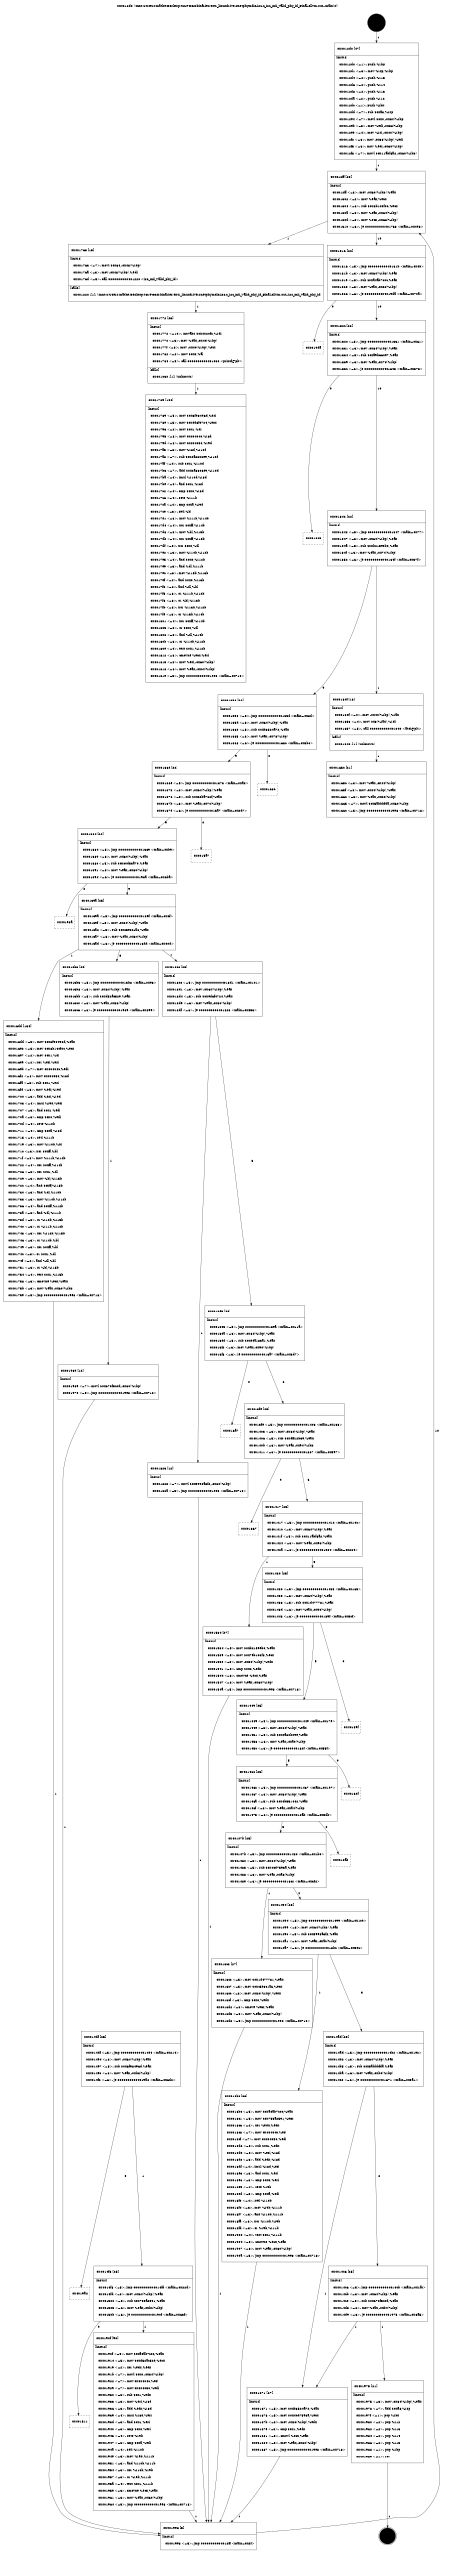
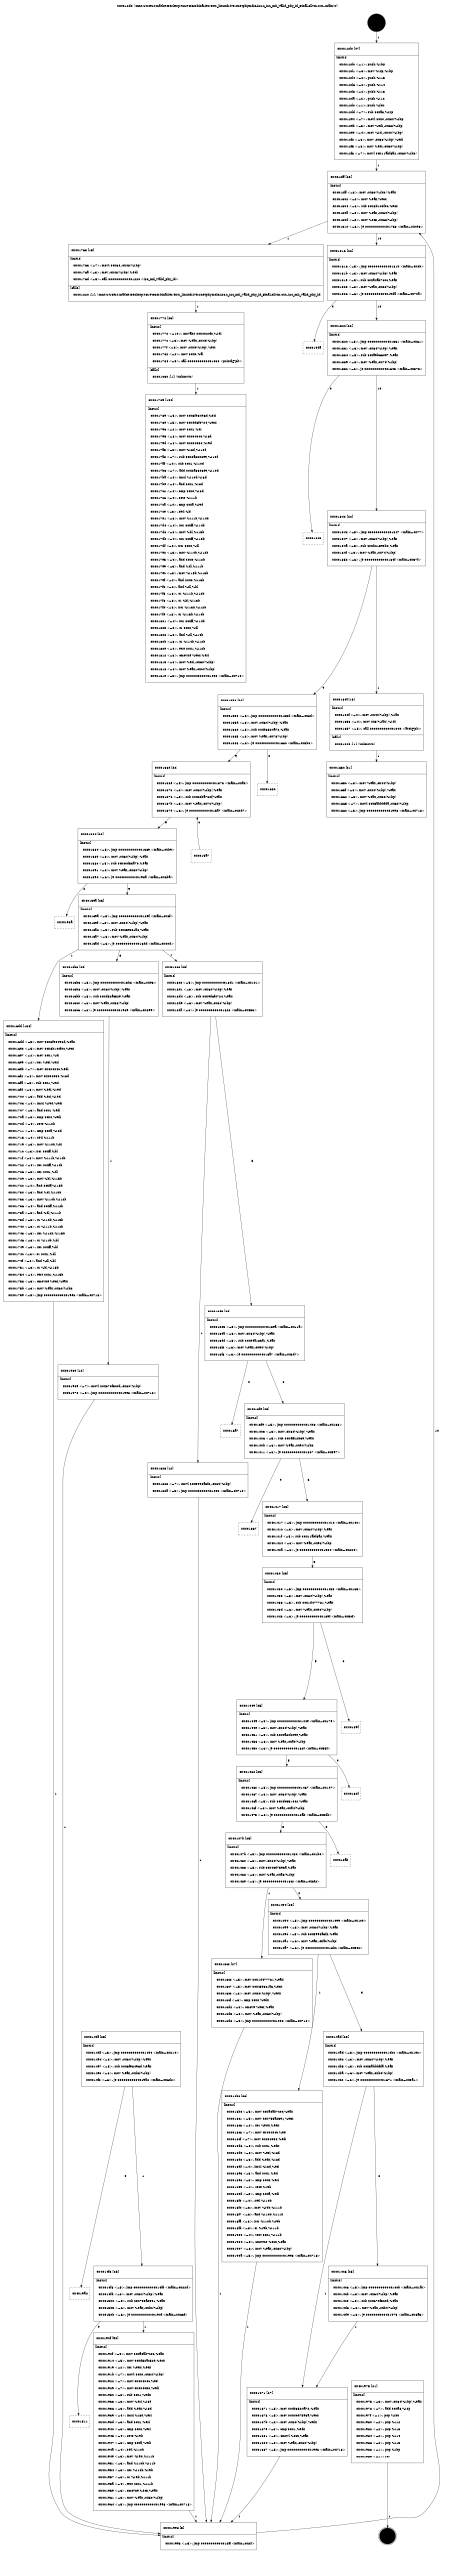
edge "0x40136e [22]" -> "0x4015a7": reversed
node "0x401534 [27]": removed
edge "0x4014c6 [25]" -> "0x401975 [21]": removed, label "1"
